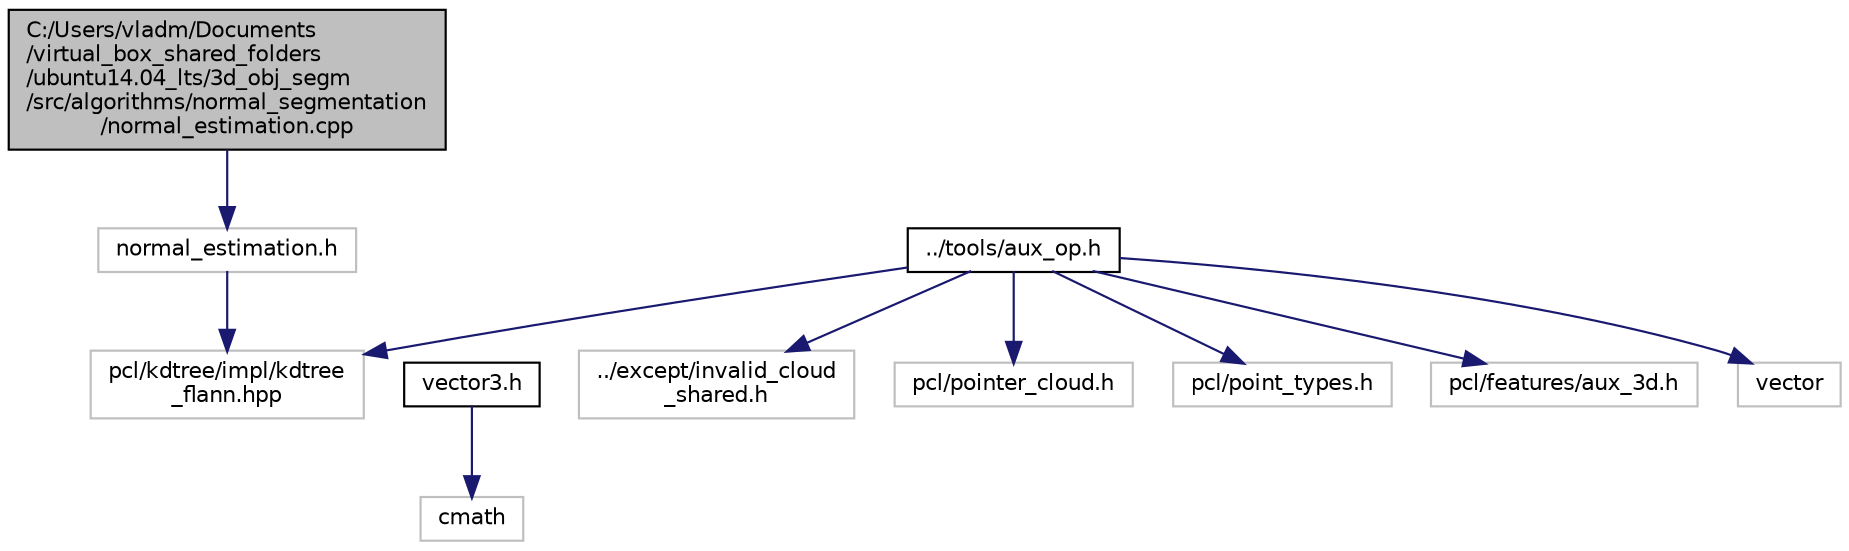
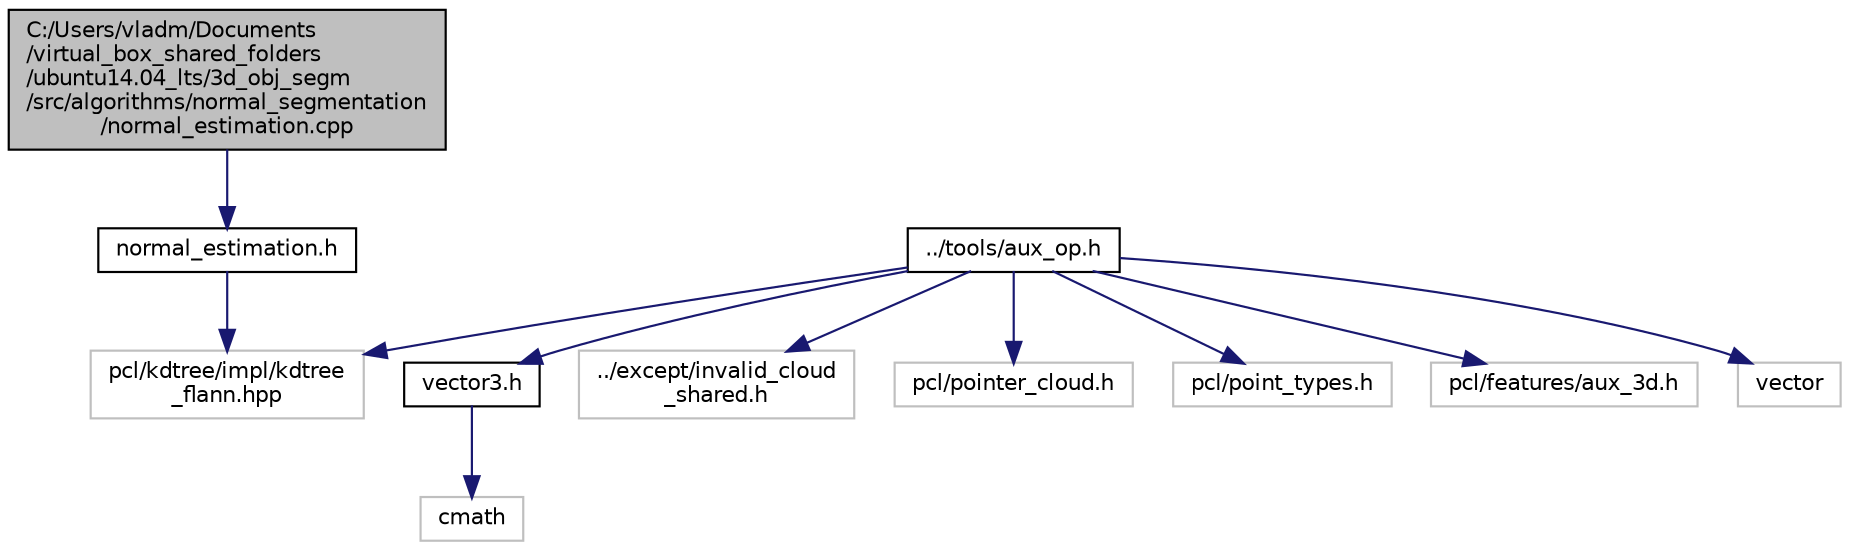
node "normal_estimation.h": color grey75 -> black
edge "../tools/aux_op.h" -> "vector3.h": added
